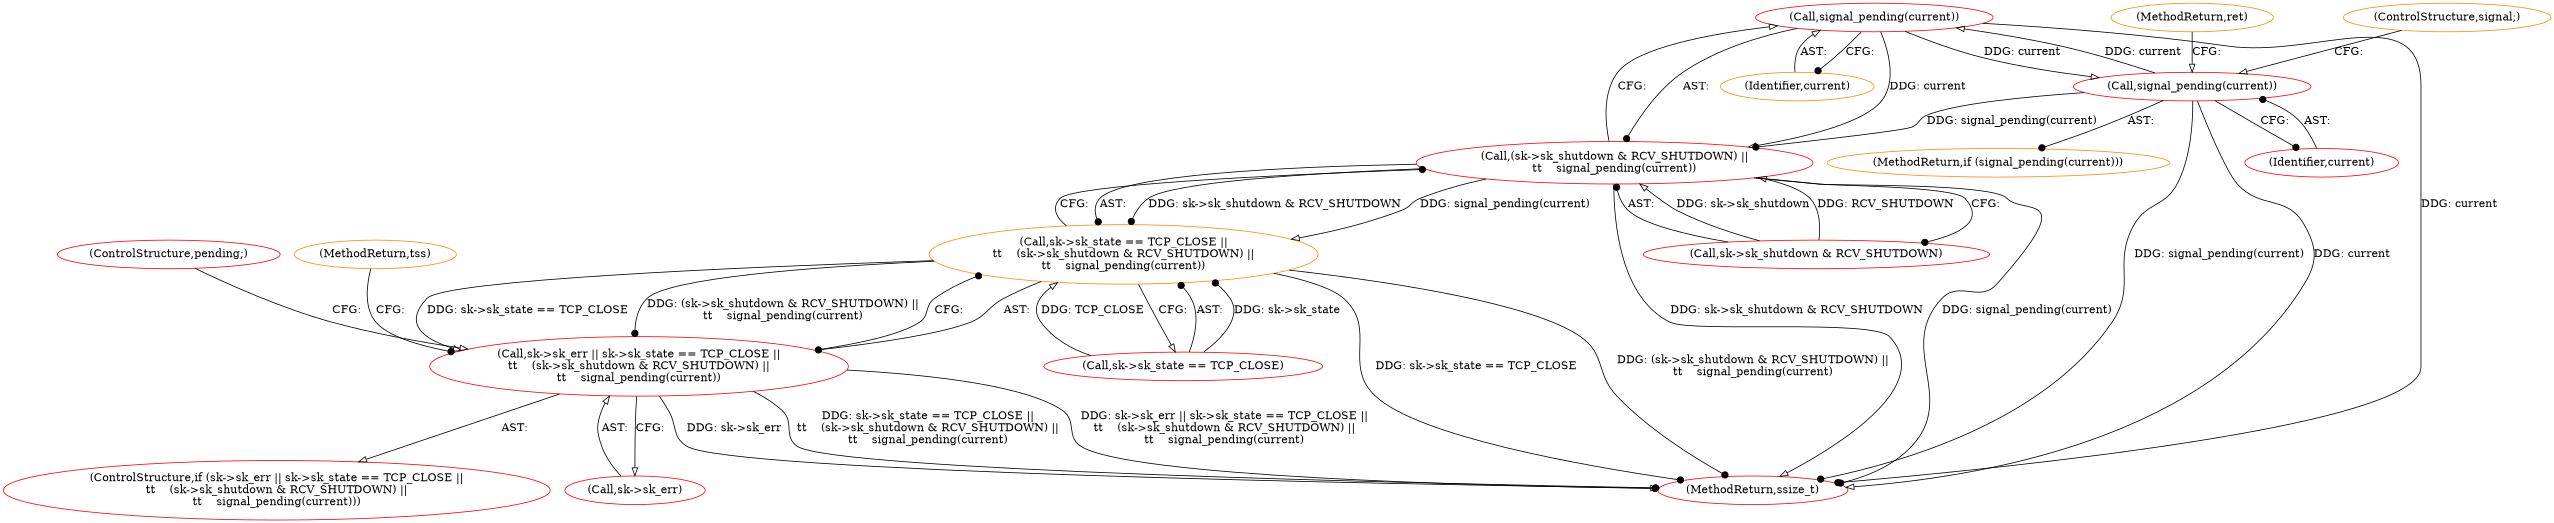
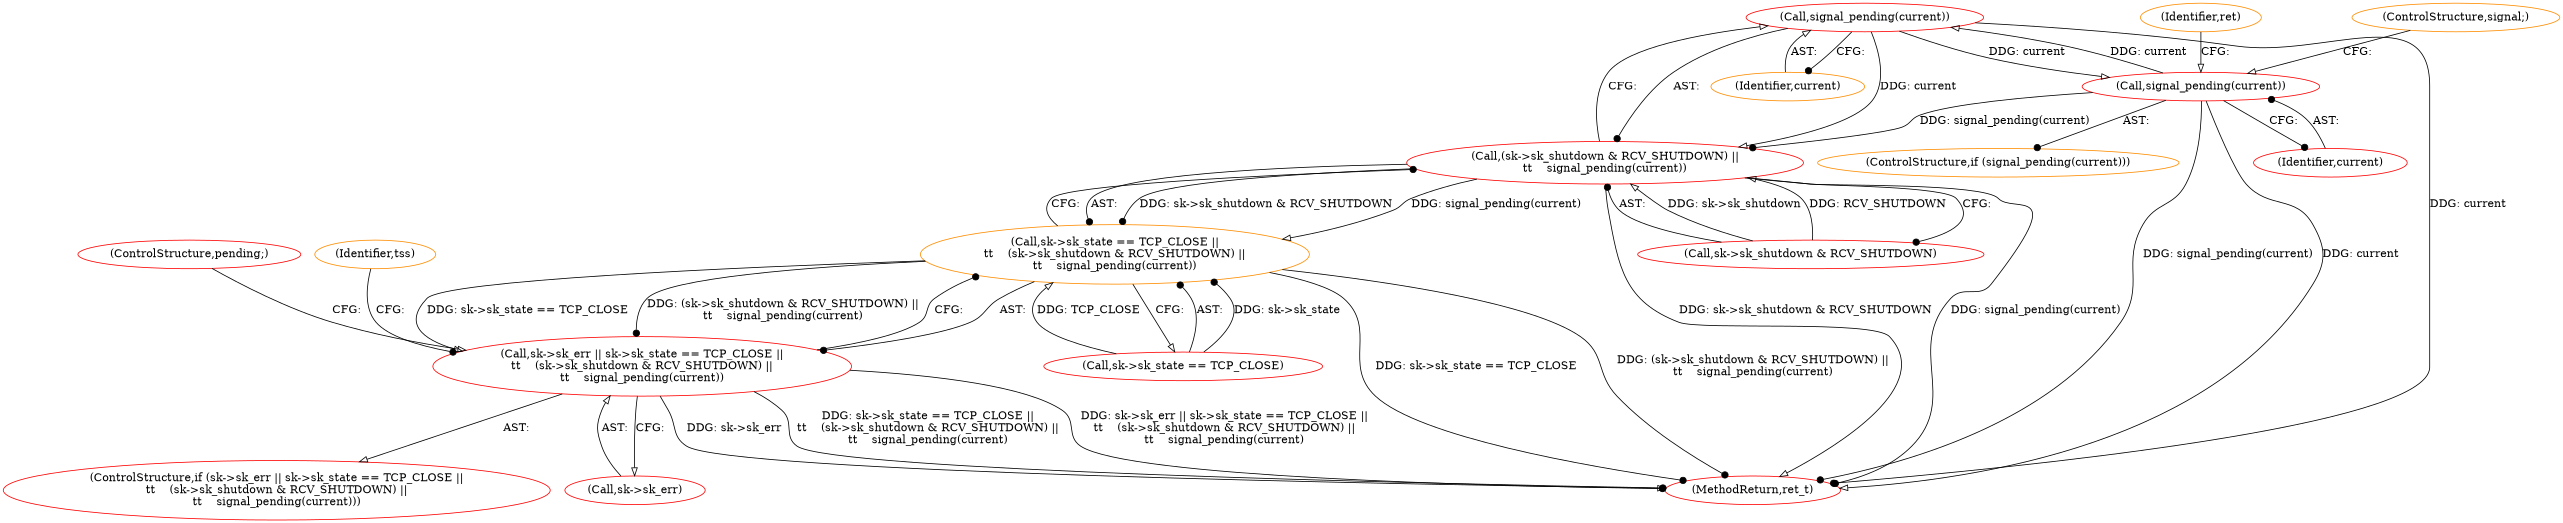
node "(MethodReturn,ret)": label "(MethodReturn,ret)" -> "(Identifier,ret)"
node "(MethodReturn,if (signal_pending(current)))": label "(MethodReturn,if (signal_pending(current)))" -> "(ControlStructure,if (signal_pending(current)))"
node "(MethodReturn,tss)": label "(MethodReturn,tss)" -> "(Identifier,tss)"
node "(MethodReturn,ssize_t)": label "(MethodReturn,ssize_t)" -> "(MethodReturn,ret_t)"
